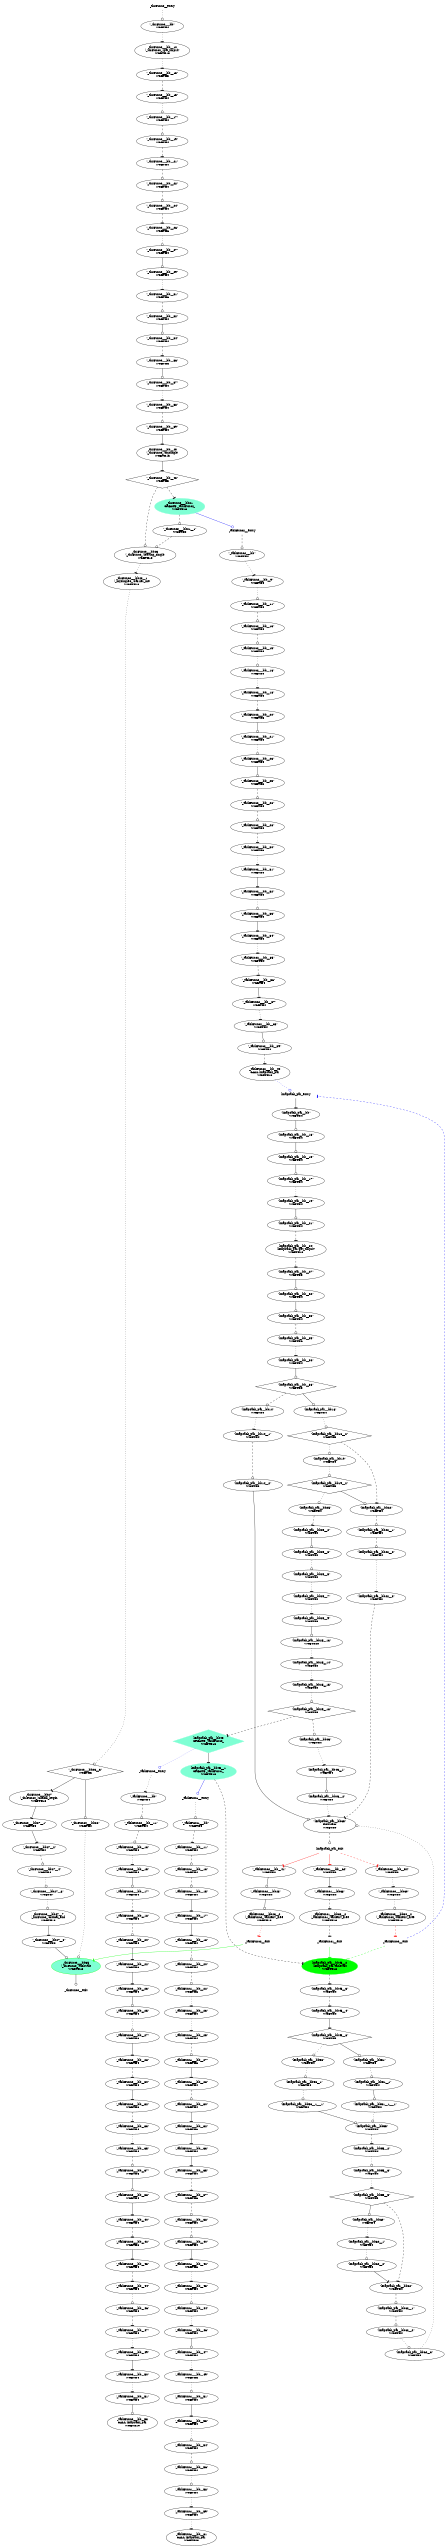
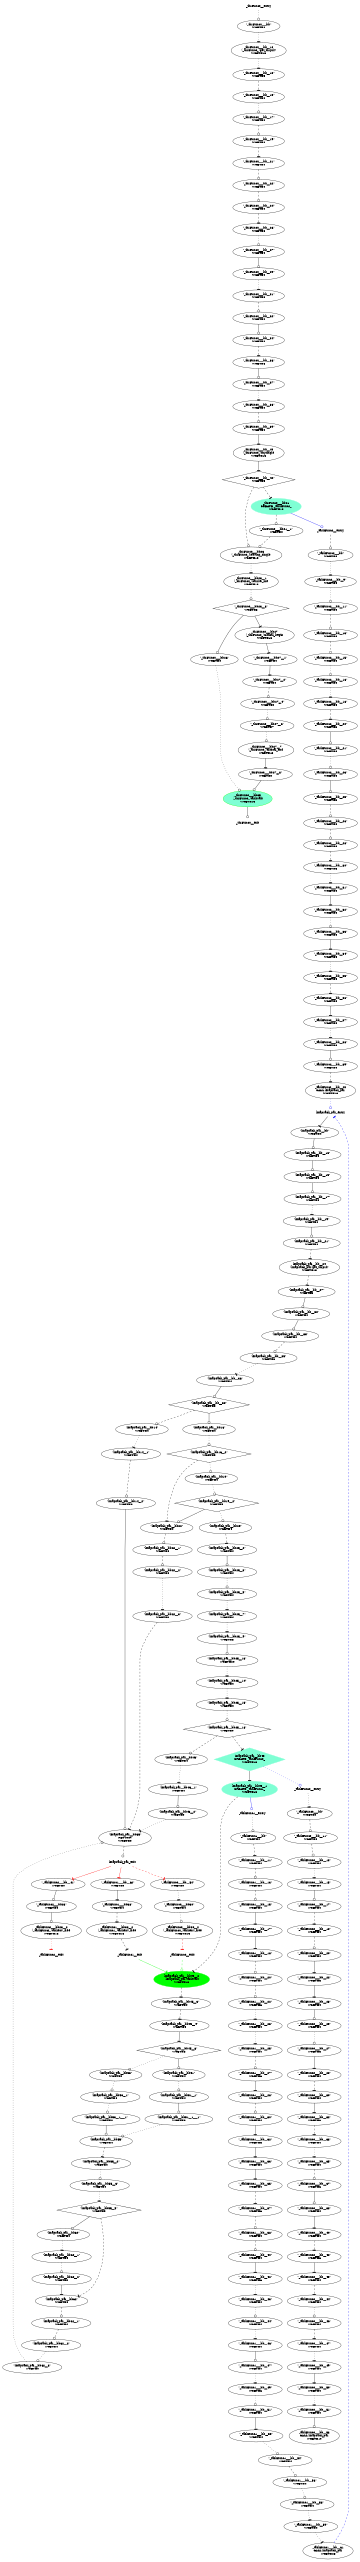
node "_thrFunc0___bb23__1 (_mysingle0_)barrier_me WCET=13": label "_thrFunc0___bb23__1 (_mysingle0_)barrier_me WCET=13" -> "_thrFunc0___bb23__1 (_thrFunc0_)barrier_me WCET=13"
edge "_taskFunc0__exit" -> "knapsack_par_entry": now "_taskFunc1___bb__61 CALL knapsack_par WCET=23" -> "knapsack_par_entry"
edge "_taskFunc2__exit" -> "_thrFunc0___bb35 (_thrFunc0_)taskwait WCET=13": removed
